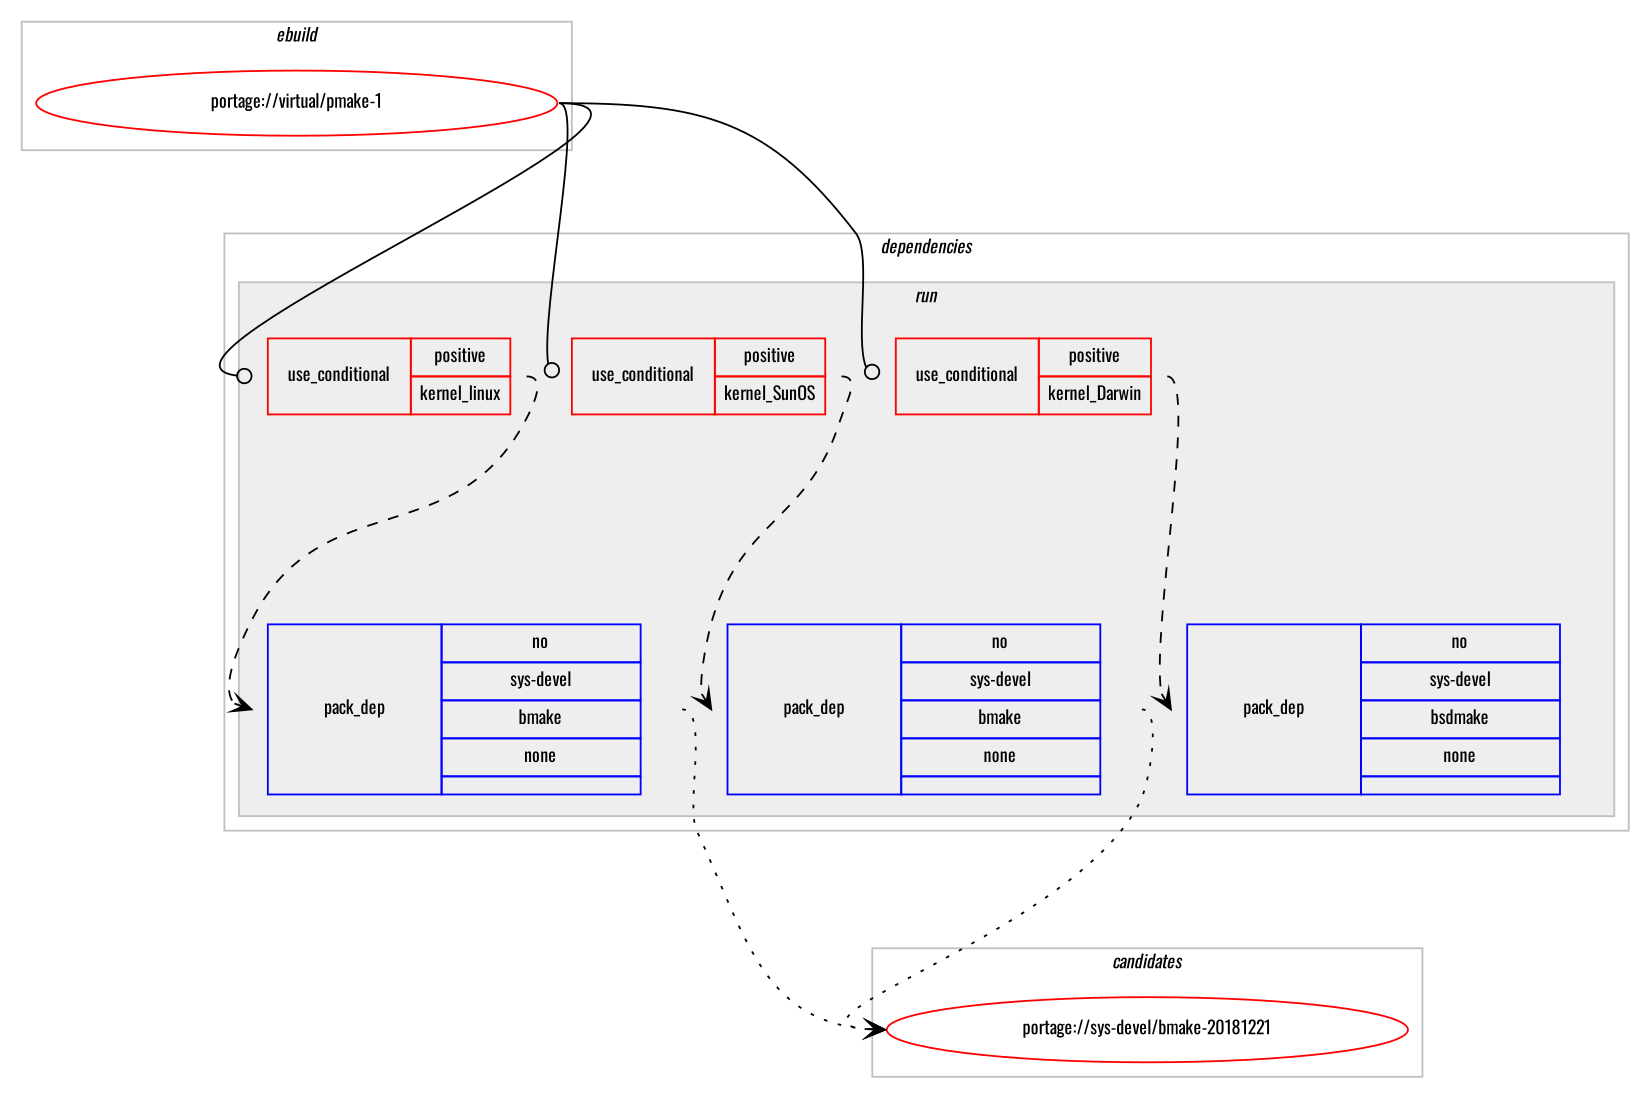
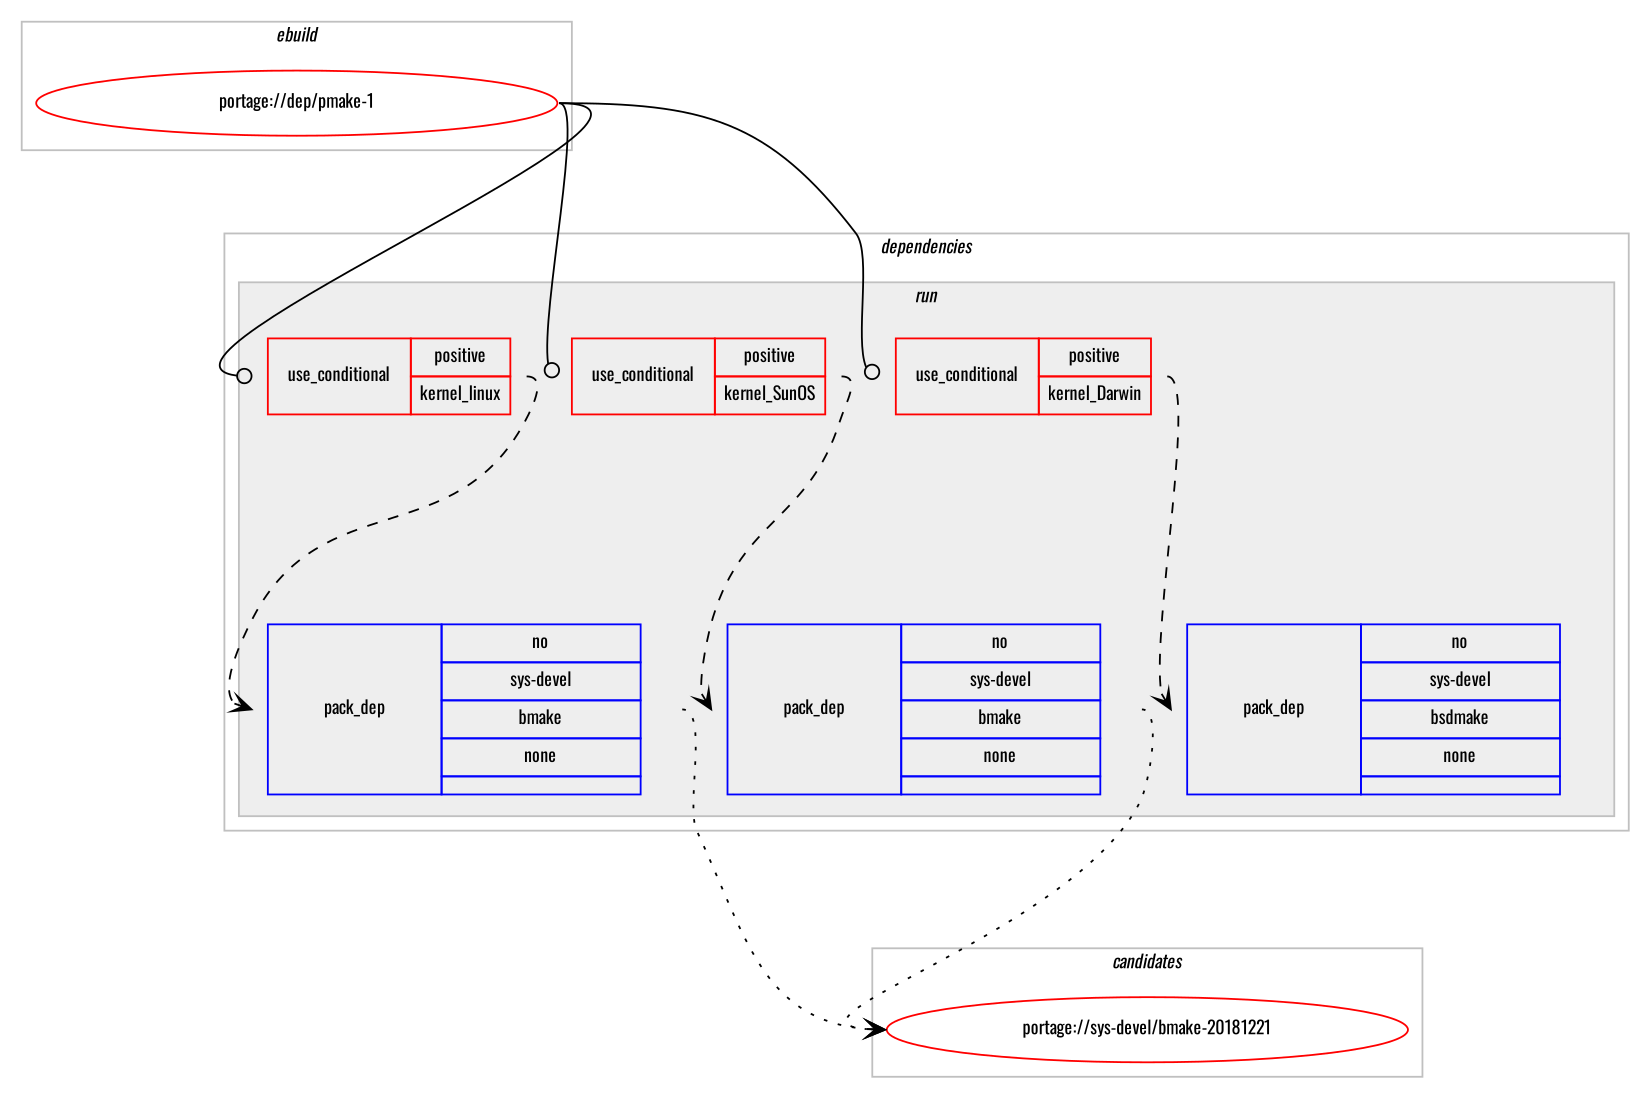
node "portage://virtual/pmake-1": label "portage://virtual/pmake-1" -> "portage://dep/pmake-1"
